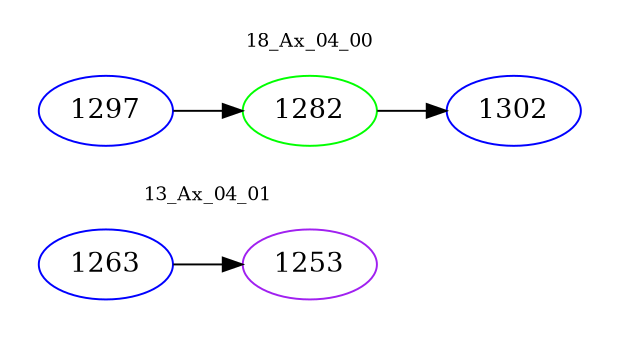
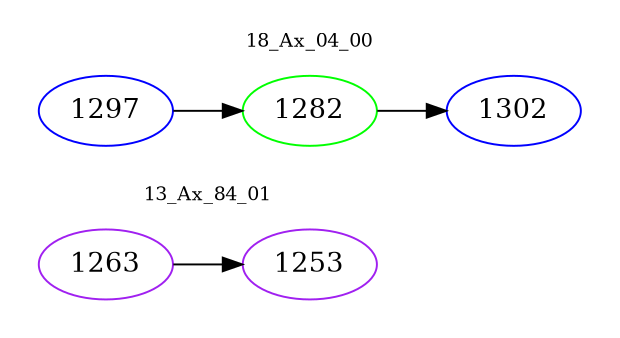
cluster "13_Ax_04_01": label "13_Ax_04_01" -> "13_Ax_84_01"
node "1263": color blue -> purple
